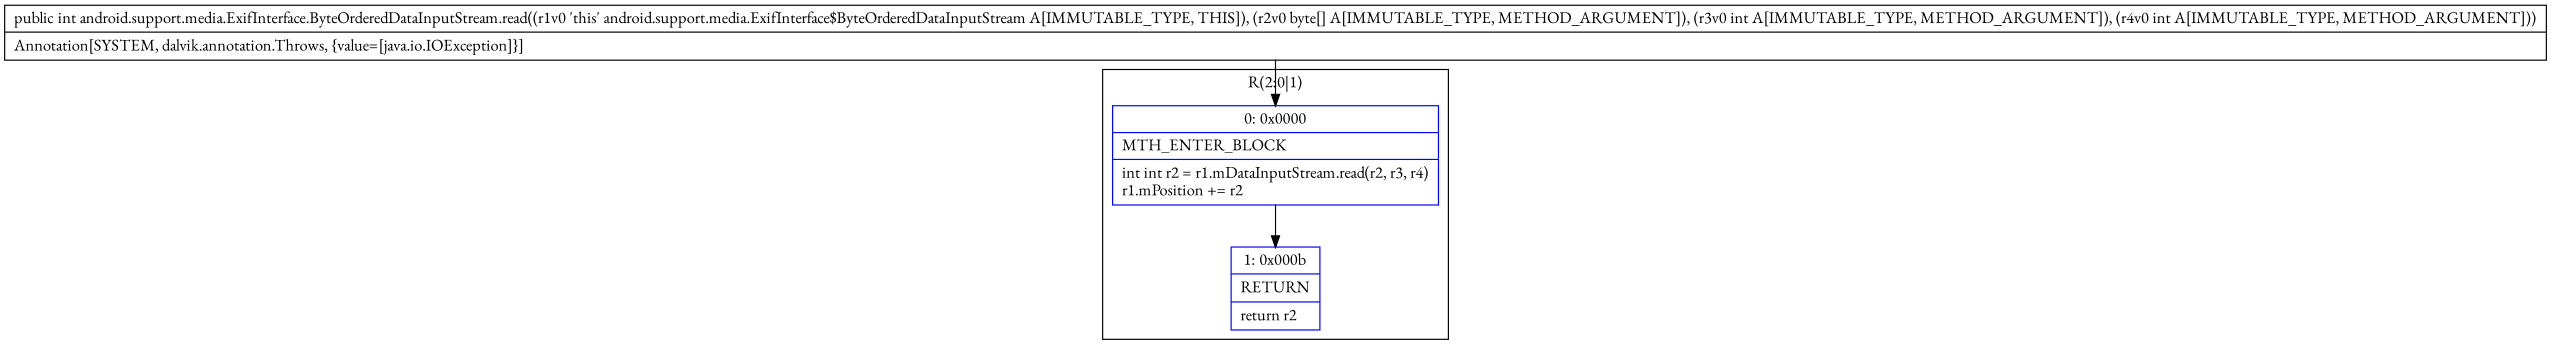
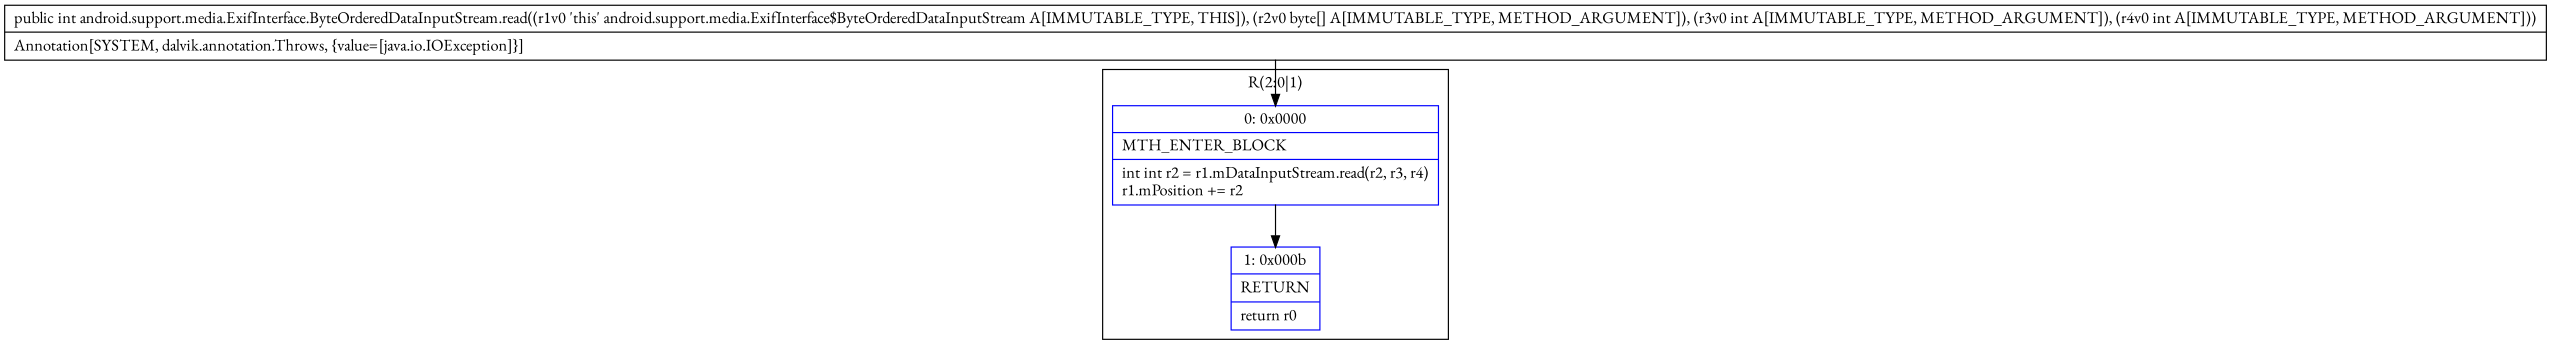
node "1: 0x000b": text "return r2" -> "return r0"
